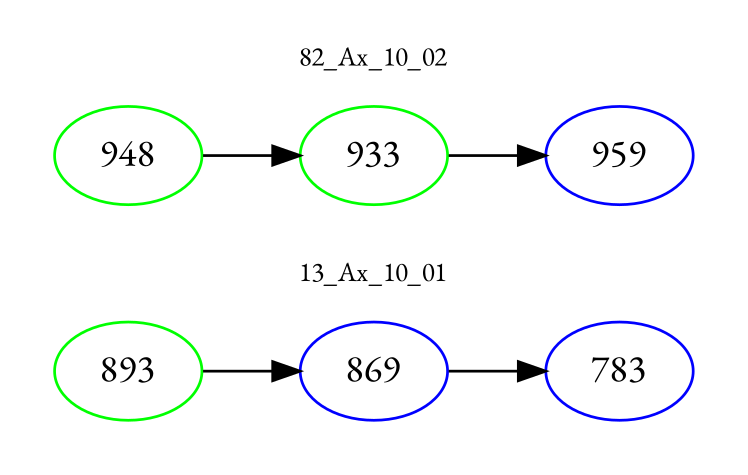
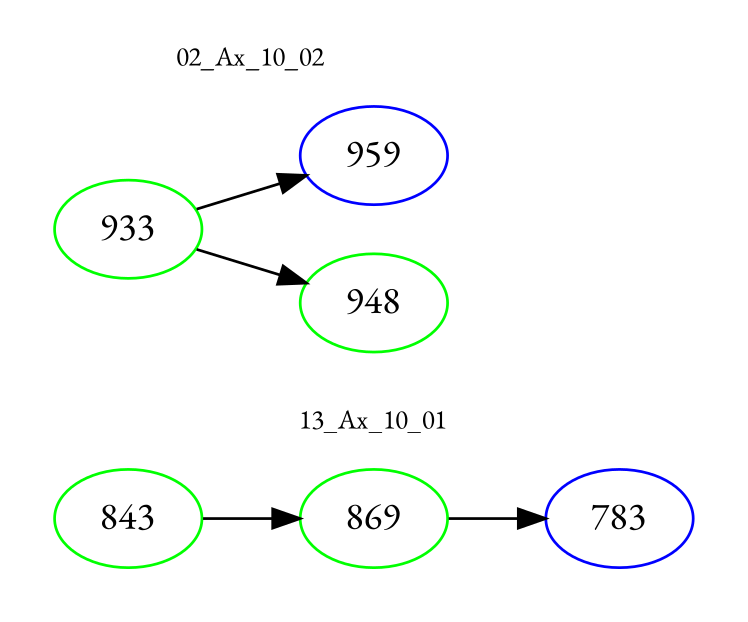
cluster "82_Ax_10_02": label "82_Ax_10_02" -> "02_Ax_10_02"
edge "948" -> "933": reversed
node "893": label "893" -> "843"
node "869": color blue -> green
